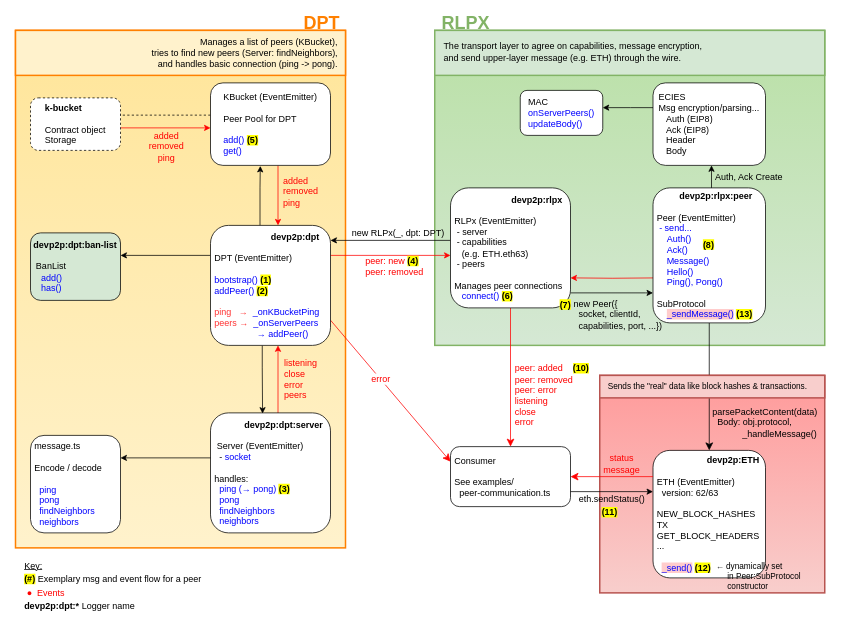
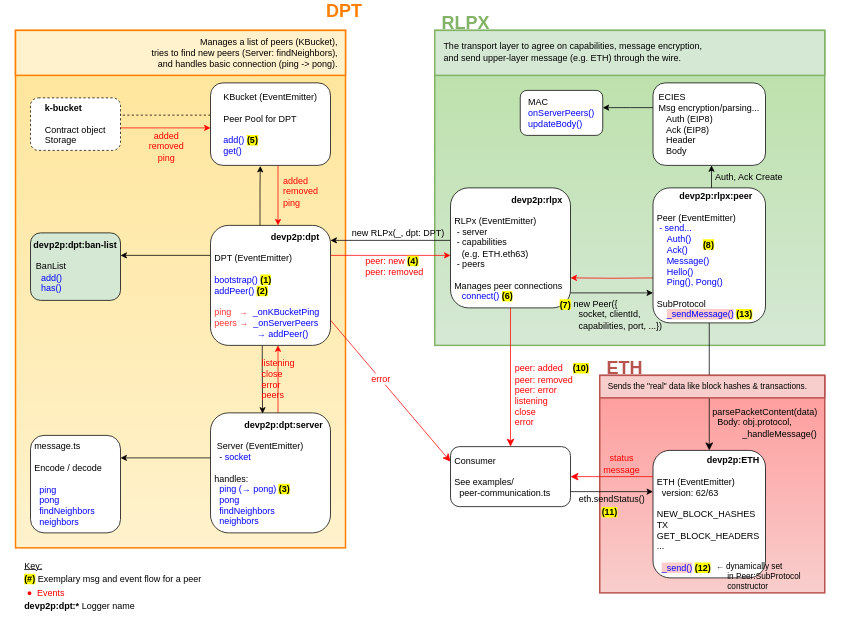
node "DPT": moved (321, 23) -> (344, 12)
node "ETH": added
node "listening close error peers": moved (300, 379) -> (278, 379)
